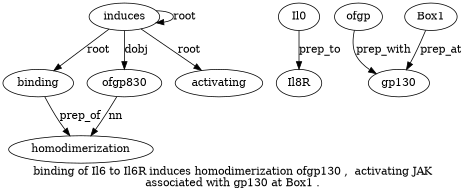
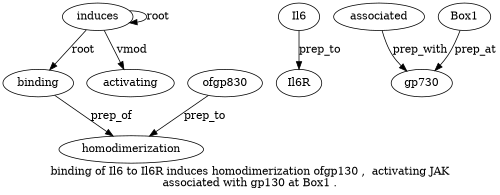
node "Il0": label "Il0" -> "Il6"
node "ofgp": label "ofgp" -> "associated"
edge "induces" -> "ofgp830": removed, label "dobj"
edge "induces" -> "activating": label "root" -> "vmod"
node "Il8R": label "Il8R" -> "Il6R"
node "gp130": label "gp130" -> "gp730"
edge "ofgp830" -> "homodimerization": label "nn" -> "prep_to"
